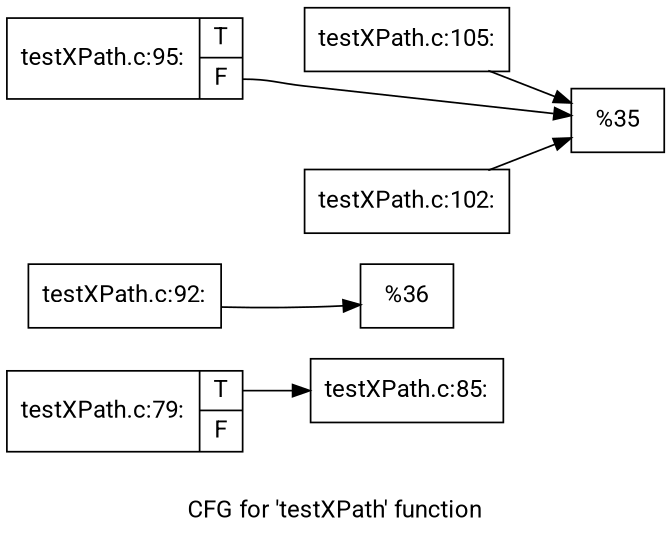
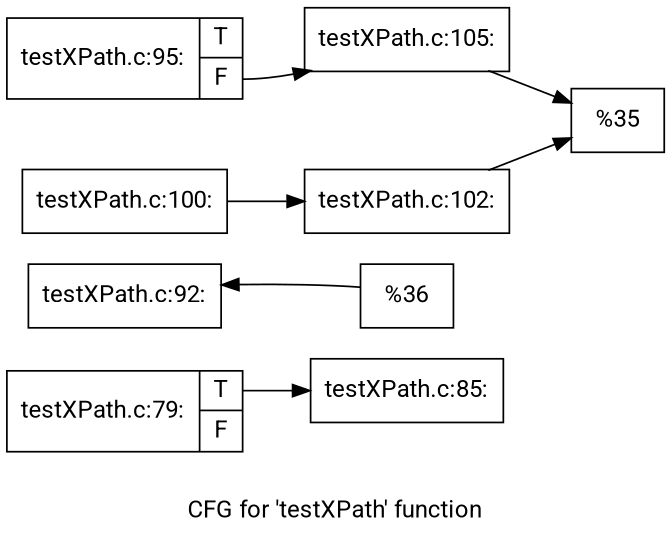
edge "testXPath.c:95:" -> "%35": now "testXPath.c:95:" -> "testXPath.c:105:"
node "testXPath.c:100:": added
edge "testXPath.c:92:" -> "%36": reversed
